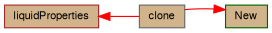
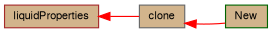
edge "clone" -> "New": reversed
